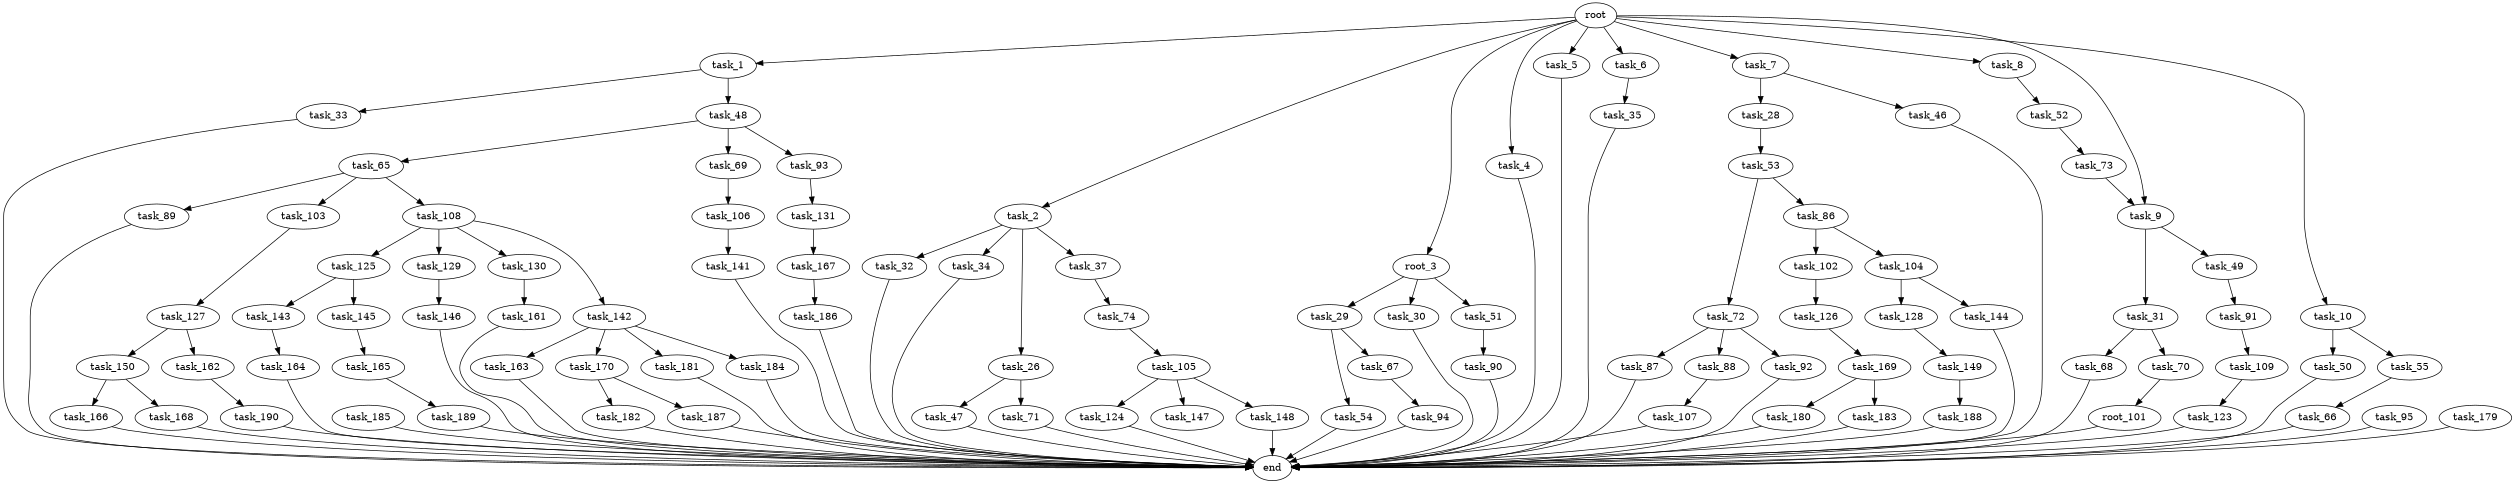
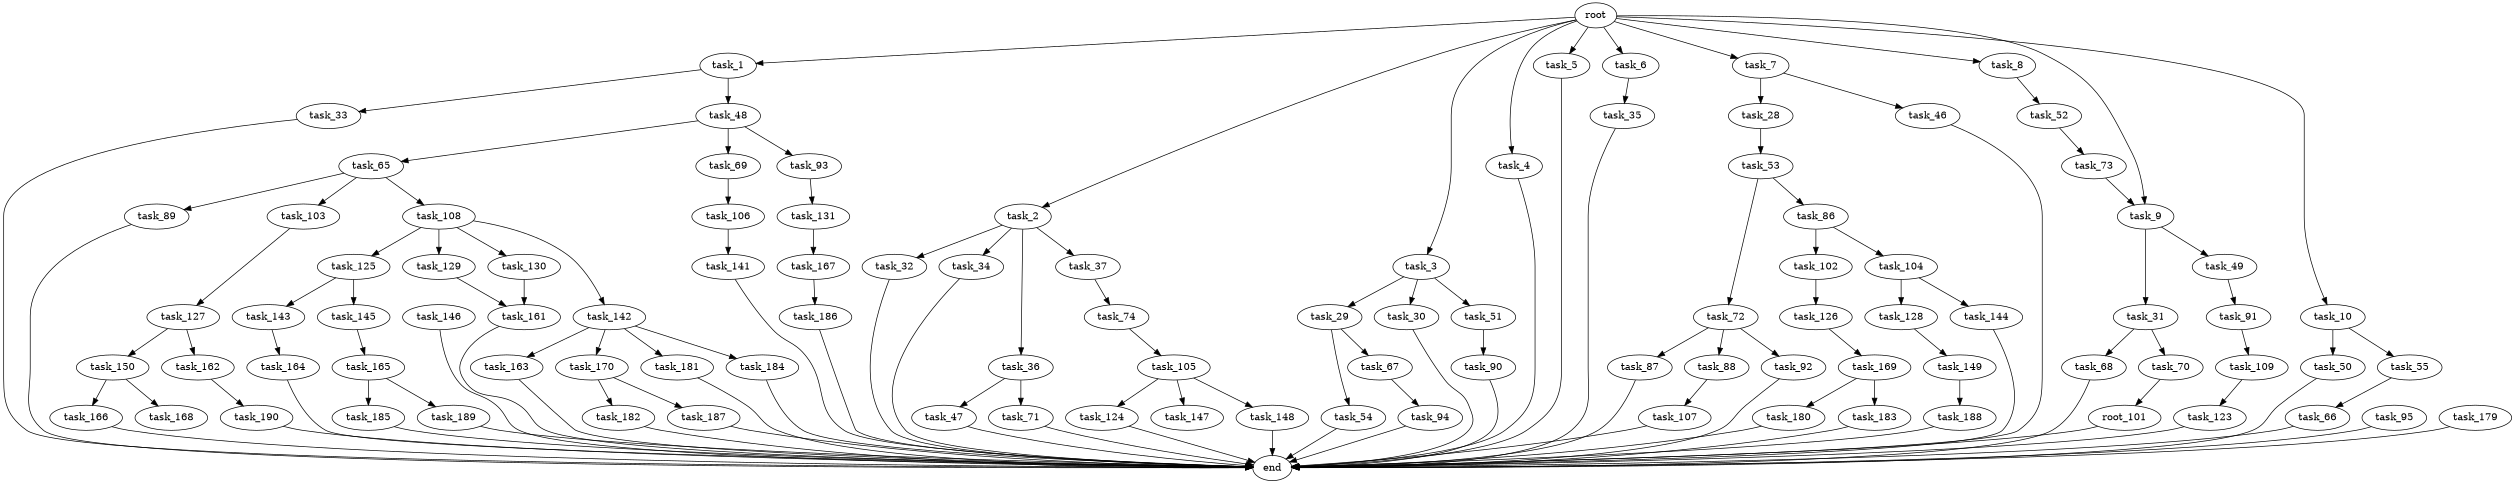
node "root_3": label "root_3" -> "task_3"
edge "task_129" -> "task_146": now "task_129" -> "task_161"
node "task_26": label "task_26" -> "task_36"
edge "task_165" -> "task_185": added
edge "task_168" -> "end": removed
